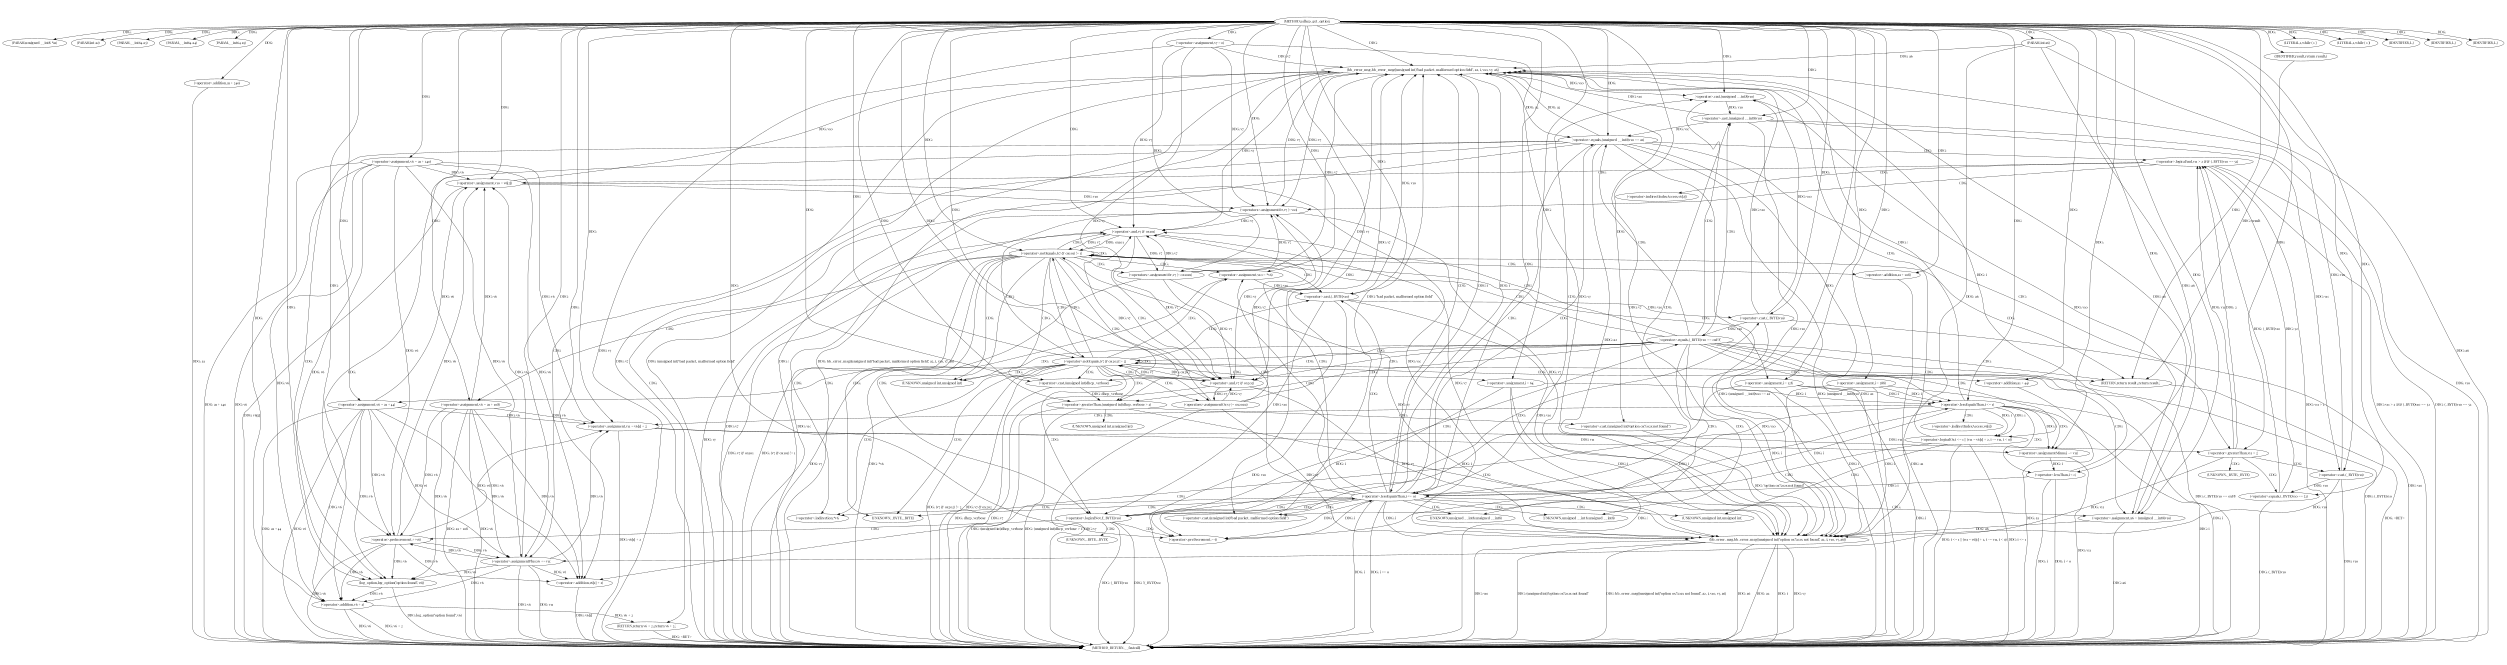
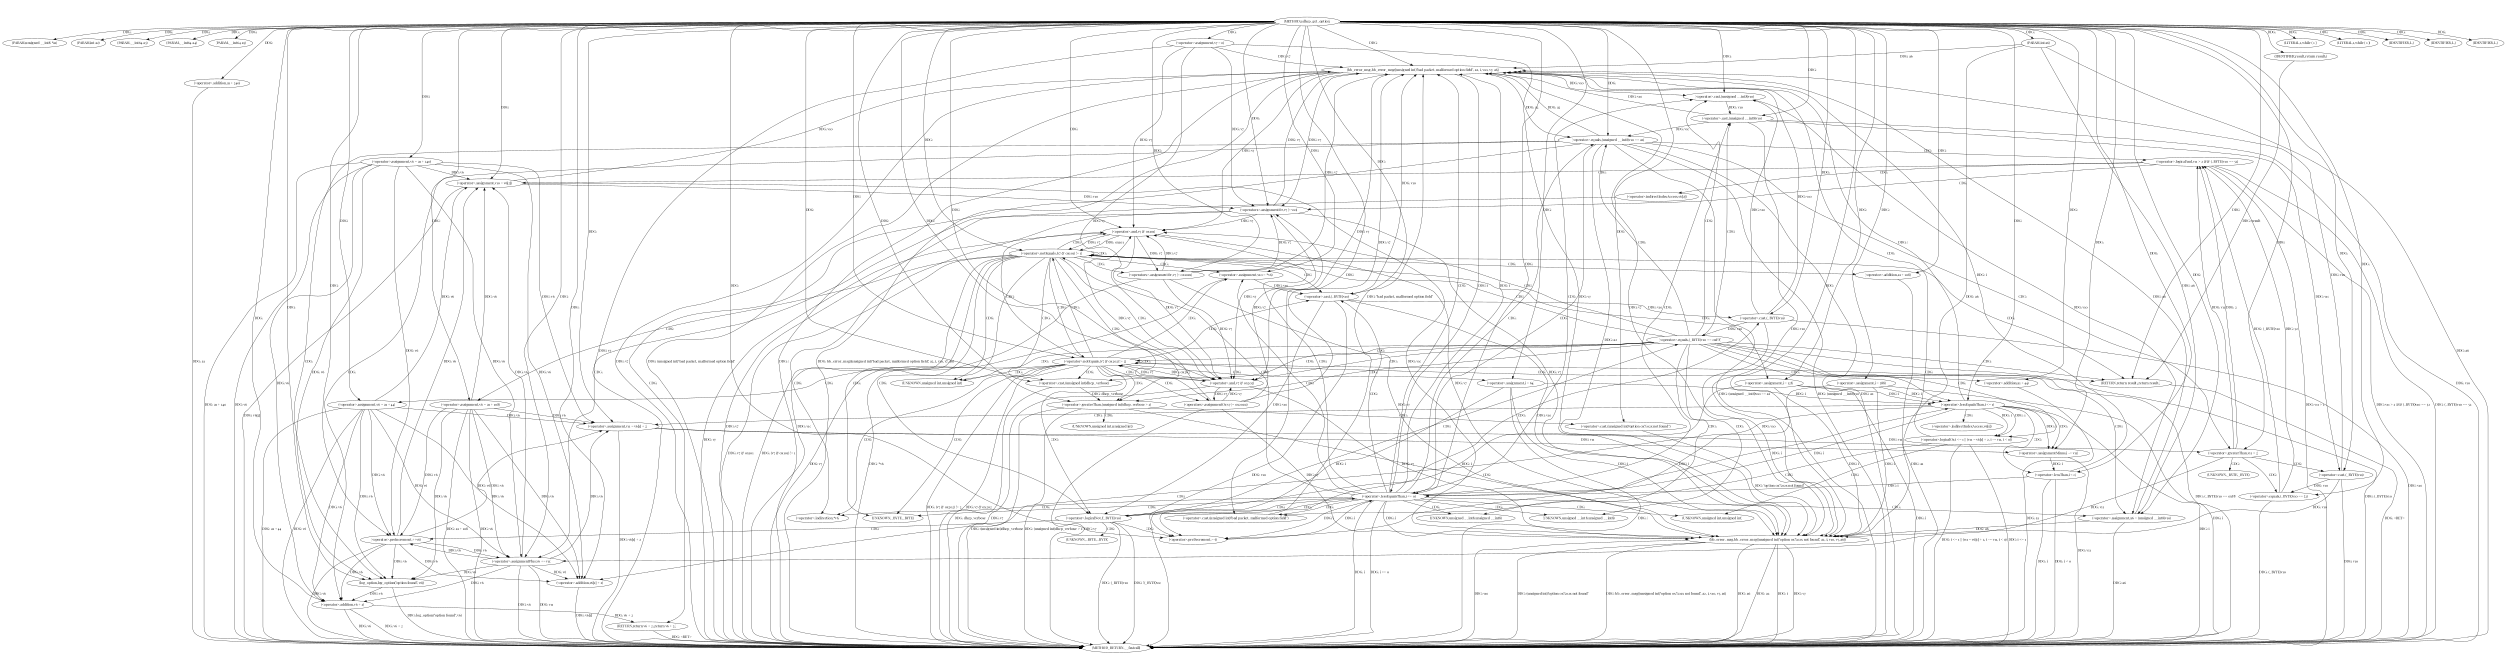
edge "(<operator>.equals,(unsigned __int8)v10 == a2)" -> "(<operator>.assignmentPlus,v6 += v11)": now "(<operator>.indirectIndexAccess,v6[2])" -> "(<operator>.assignmentPlus,v6 += v11)"
